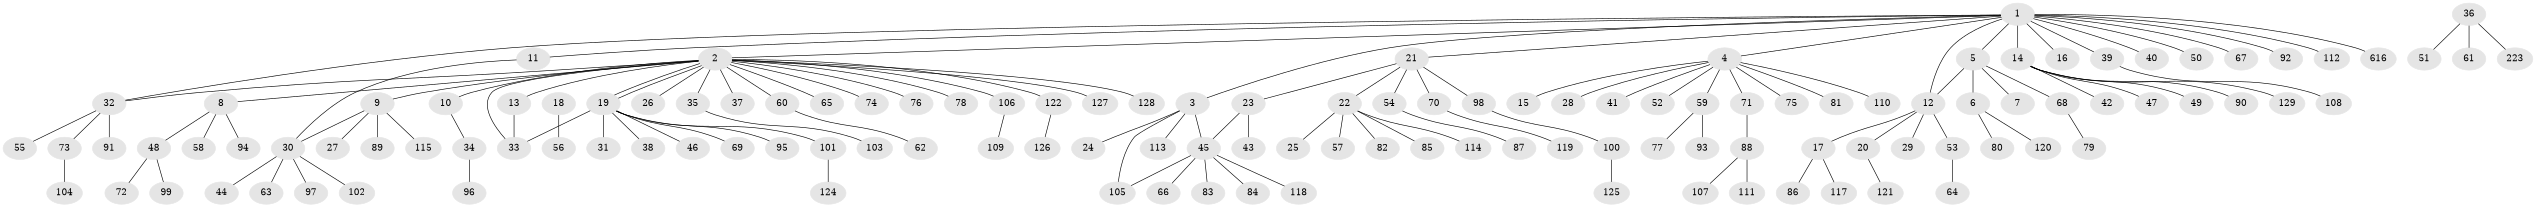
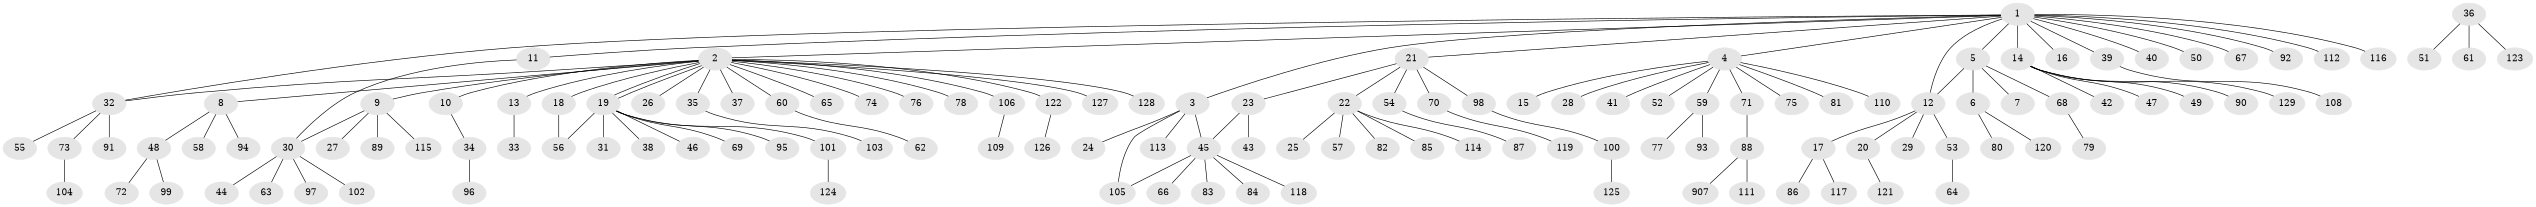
node "616": label "616" -> "116"
node "223": label "223" -> "123"
edge "2" -- "33": now "2" -- "18"
edge "19" -- "33": now "19" -- "56"
node "107": label "107" -> "907"
